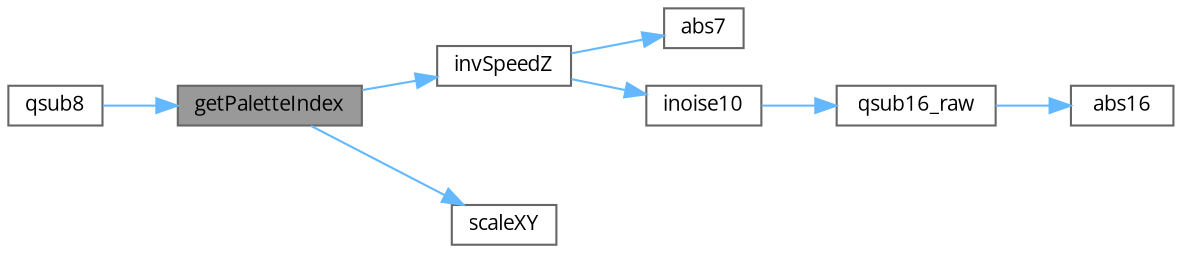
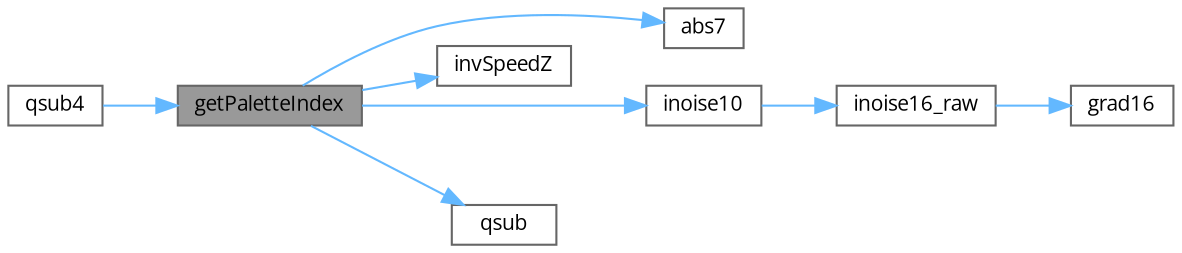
edge "invSpeedZ" -> "abs7": now "getPaletteIndex" -> "abs7"
edge "invSpeedZ" -> "inoise10": now "getPaletteIndex" -> "inoise10"
node "qsub8": label "qsub8" -> "qsub4"
node "qsub16_raw": label "qsub16_raw" -> "inoise16_raw"
node "abs16": label "abs16" -> "grad16"
node "scaleXY": label "scaleXY" -> "qsub"
